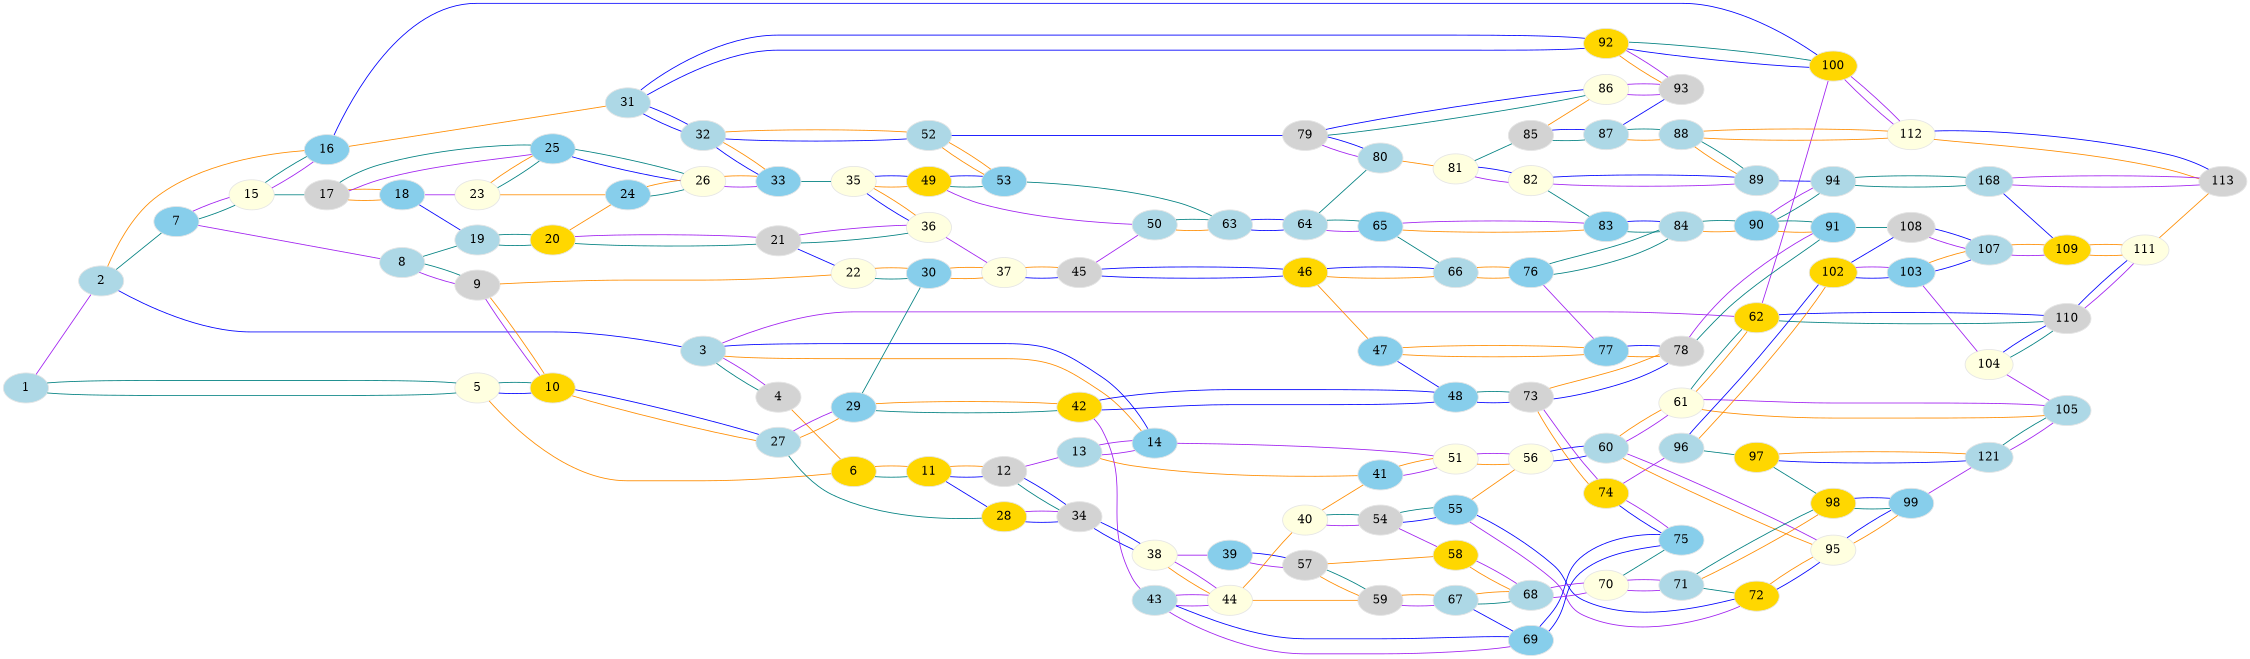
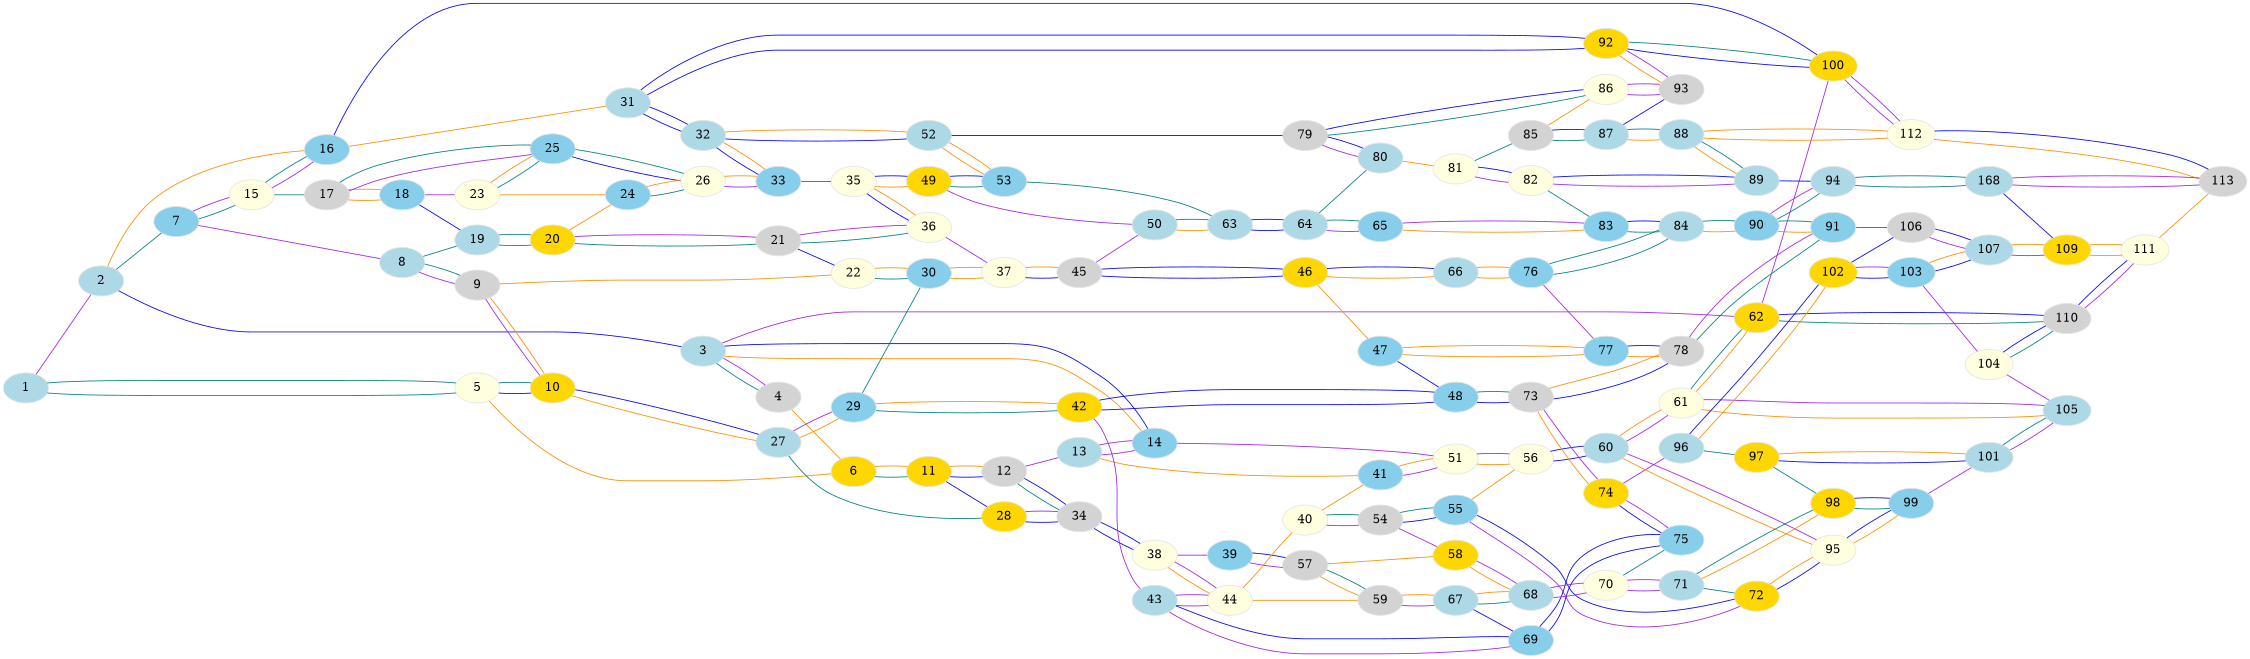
node "108": label "108" -> "106"
edge "65" -- "66": removed
node "121": label "121" -> "101"
